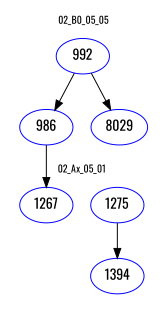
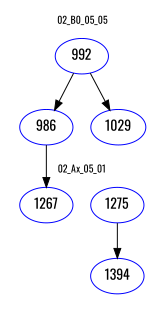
node "8029": label "8029" -> "1029"
